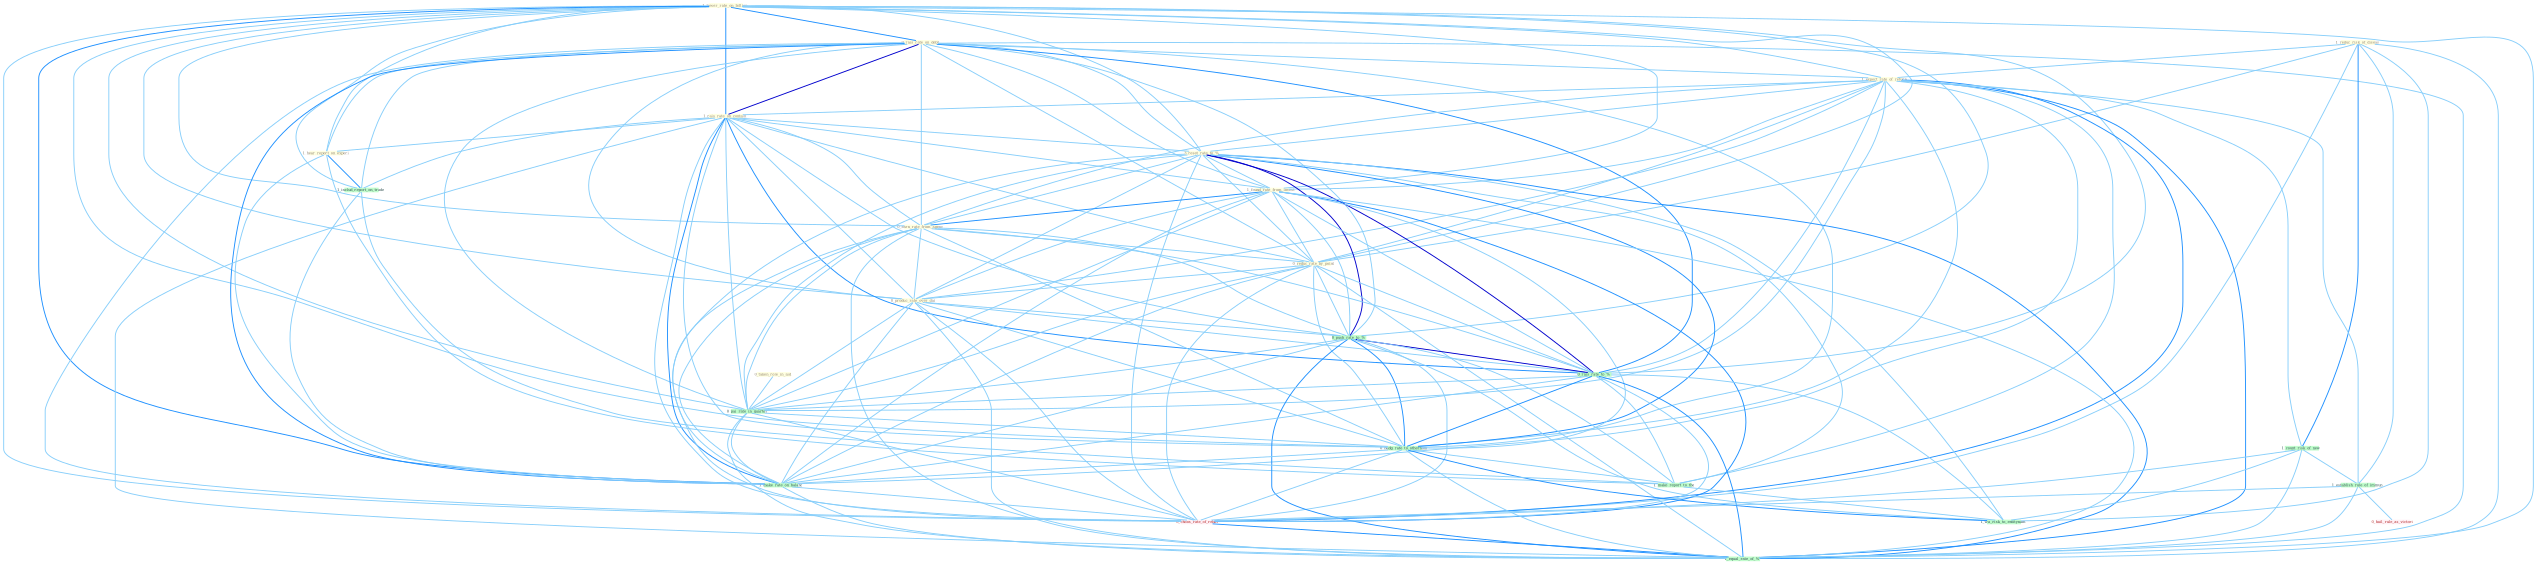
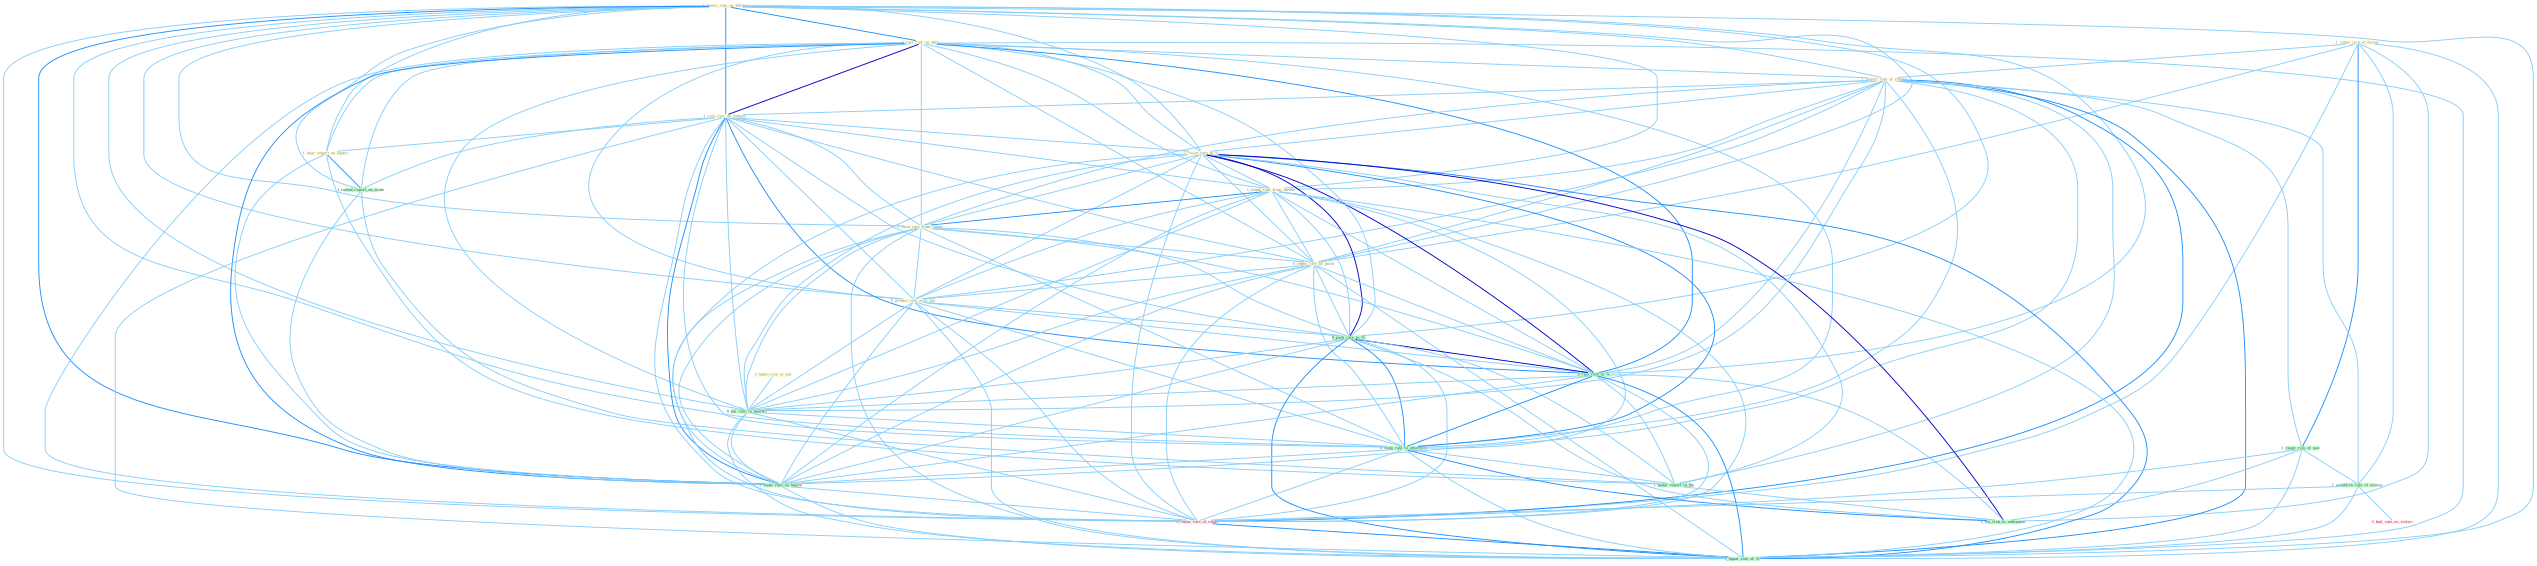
edge "3_reset_rate_to_%" -- "1_wa_risk_to_entitynam": color #87cefa -> #0000cd
edge "1_found_rate_from_invest" -- "0_choos_rate_of_rebat": color #1e90ff -> #87cefa
